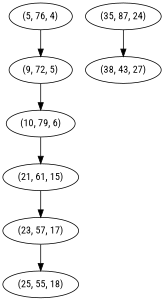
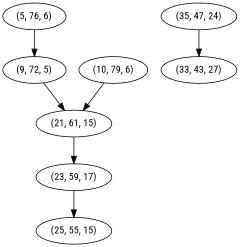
node "(5, 76, 4)": label "(5, 76, 4)" -> "(5, 76, 6)"
node "(35, 87, 24)": label "(35, 87, 24)" -> "(35, 47, 24)"
node "(38, 43, 27)": label "(38, 43, 27)" -> "(33, 43, 27)"
edge "(9, 72, 5)" -> "(10, 79, 6)": now "(9, 72, 5)" -> "(21, 61, 15)"
node "(23, 57, 17)": label "(23, 57, 17)" -> "(23, 59, 17)"
node "(25, 55, 18)": label "(25, 55, 18)" -> "(25, 55, 15)"
